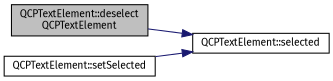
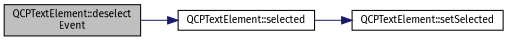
node "QCPTextElement::deselect QCPTextElement": label "QCPTextElement::deselect QCPTextElement" -> "QCPTextElement::deselect Event"
edge "QCPTextElement::setSelected" -> "QCPTextElement::selected": reversed
